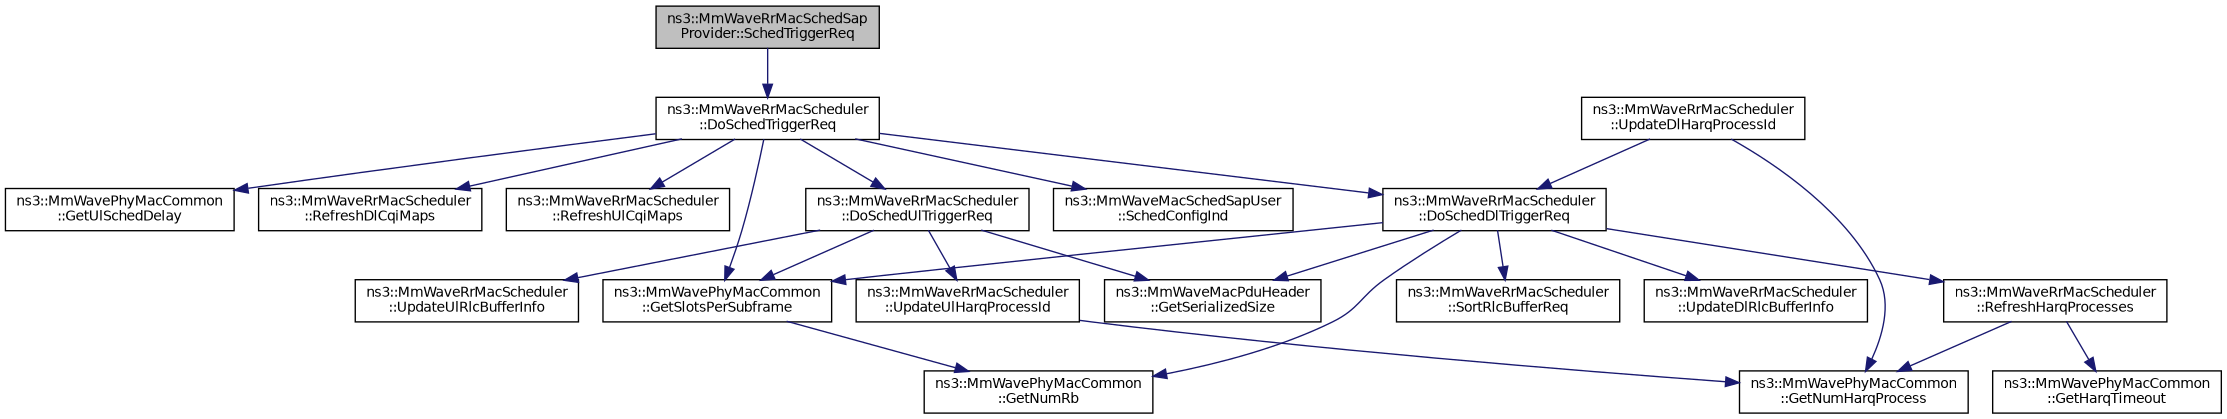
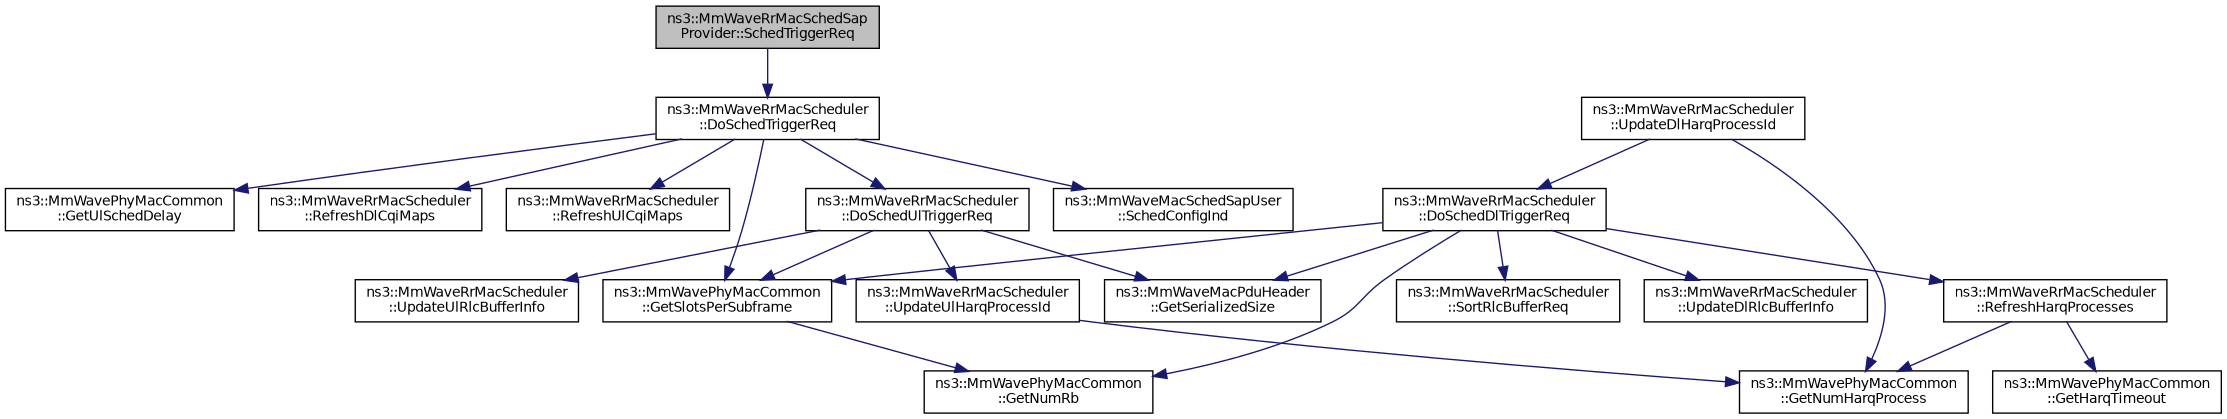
edge "ns3::MmWaveRrMacScheduler ::DoSchedTriggerReq" -> "ns3::MmWaveRrMacScheduler ::DoSchedDlTriggerReq": removed
